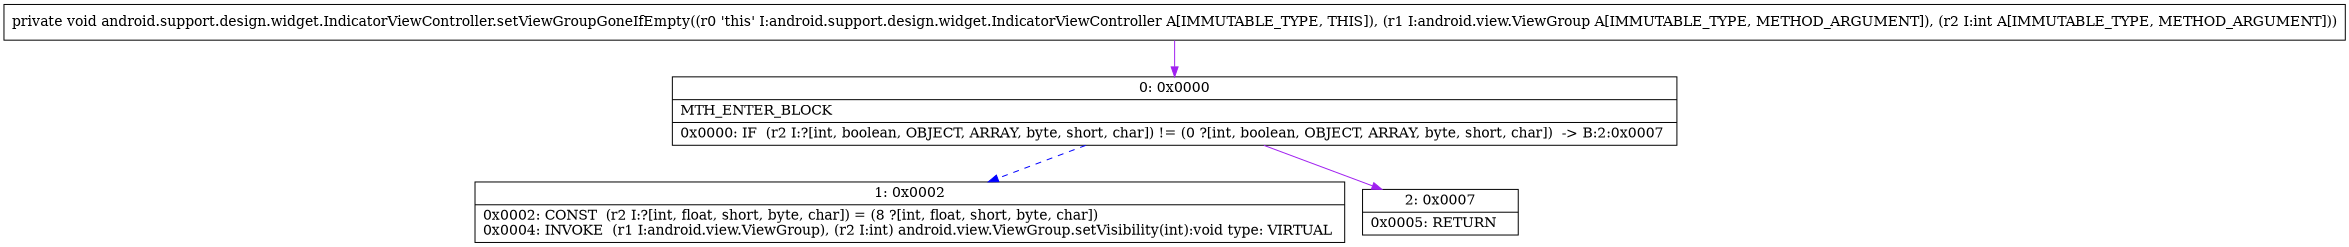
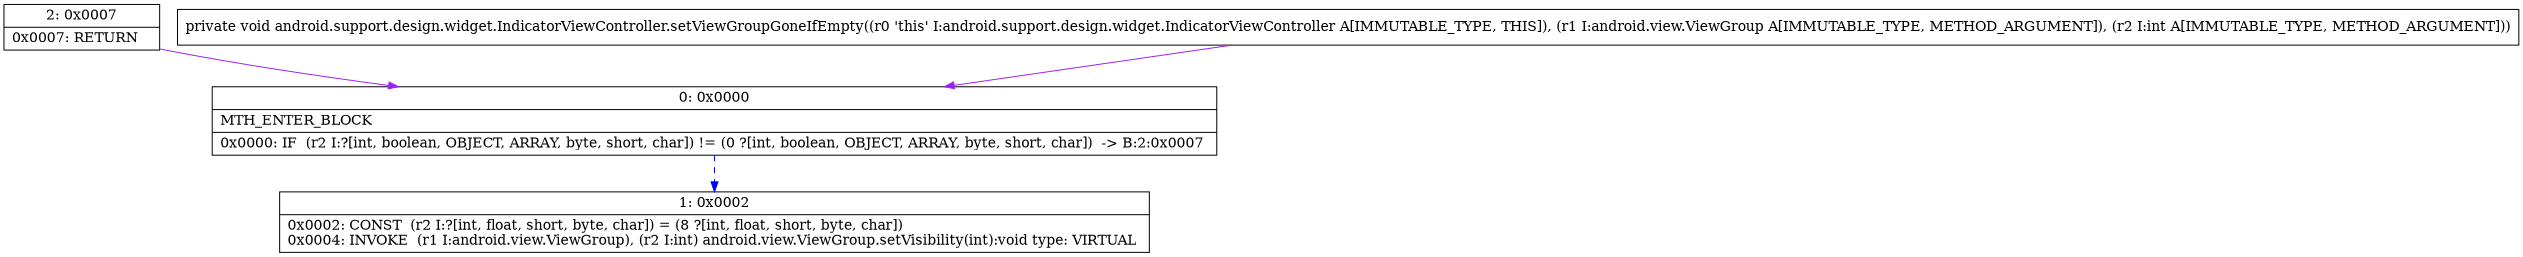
edge "0: 0x0000" -> "2: 0x0007": reversed
node "2: 0x0007": text "0x0005: RETURN" -> "0x0007: RETURN"
